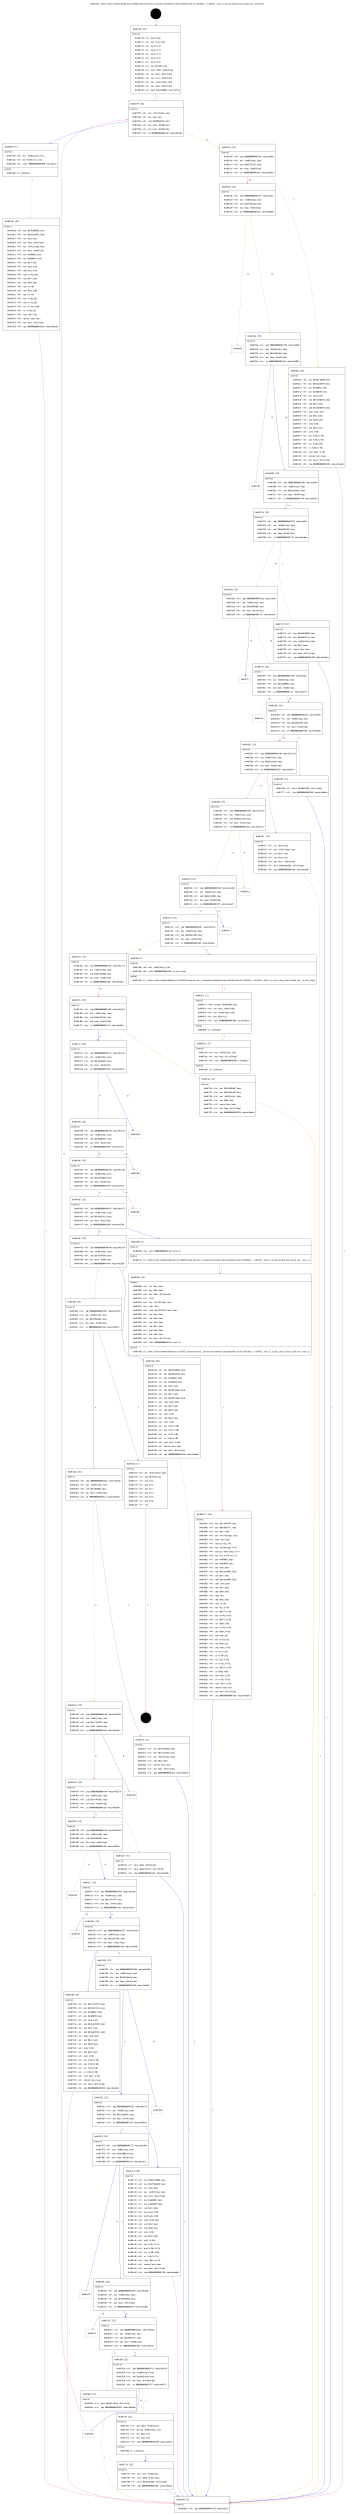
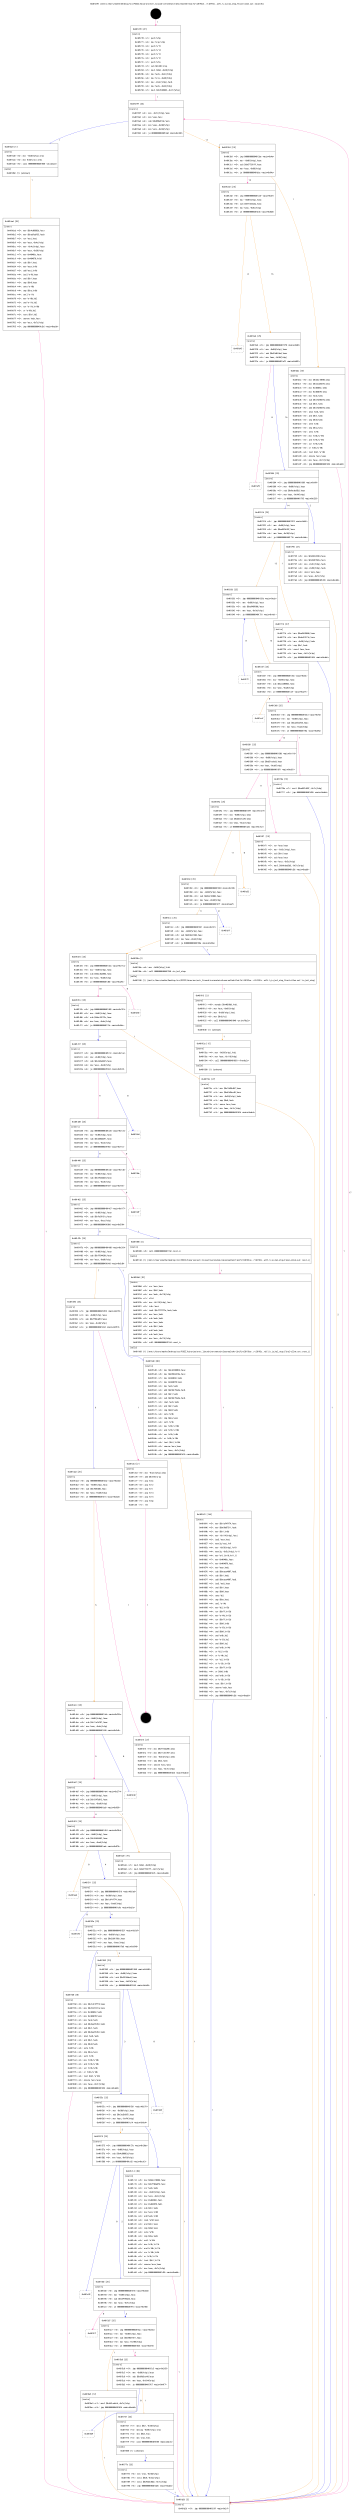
node "0x401795 [27]": added
edge "0x401336 [25]" -> "0x401731": reversed
node "0x401d0e": added
edge "0x401449 [25]" -> "0x401462 [25]": removed, label "9"
edge "0x4015d9" -> "0x40129f [26]": now "0x401d26 [5]" -> "0x40129f [26]"
edge "0x401ba9 [19]" -> "0x401d26 [5]": color blue -> darkorange
